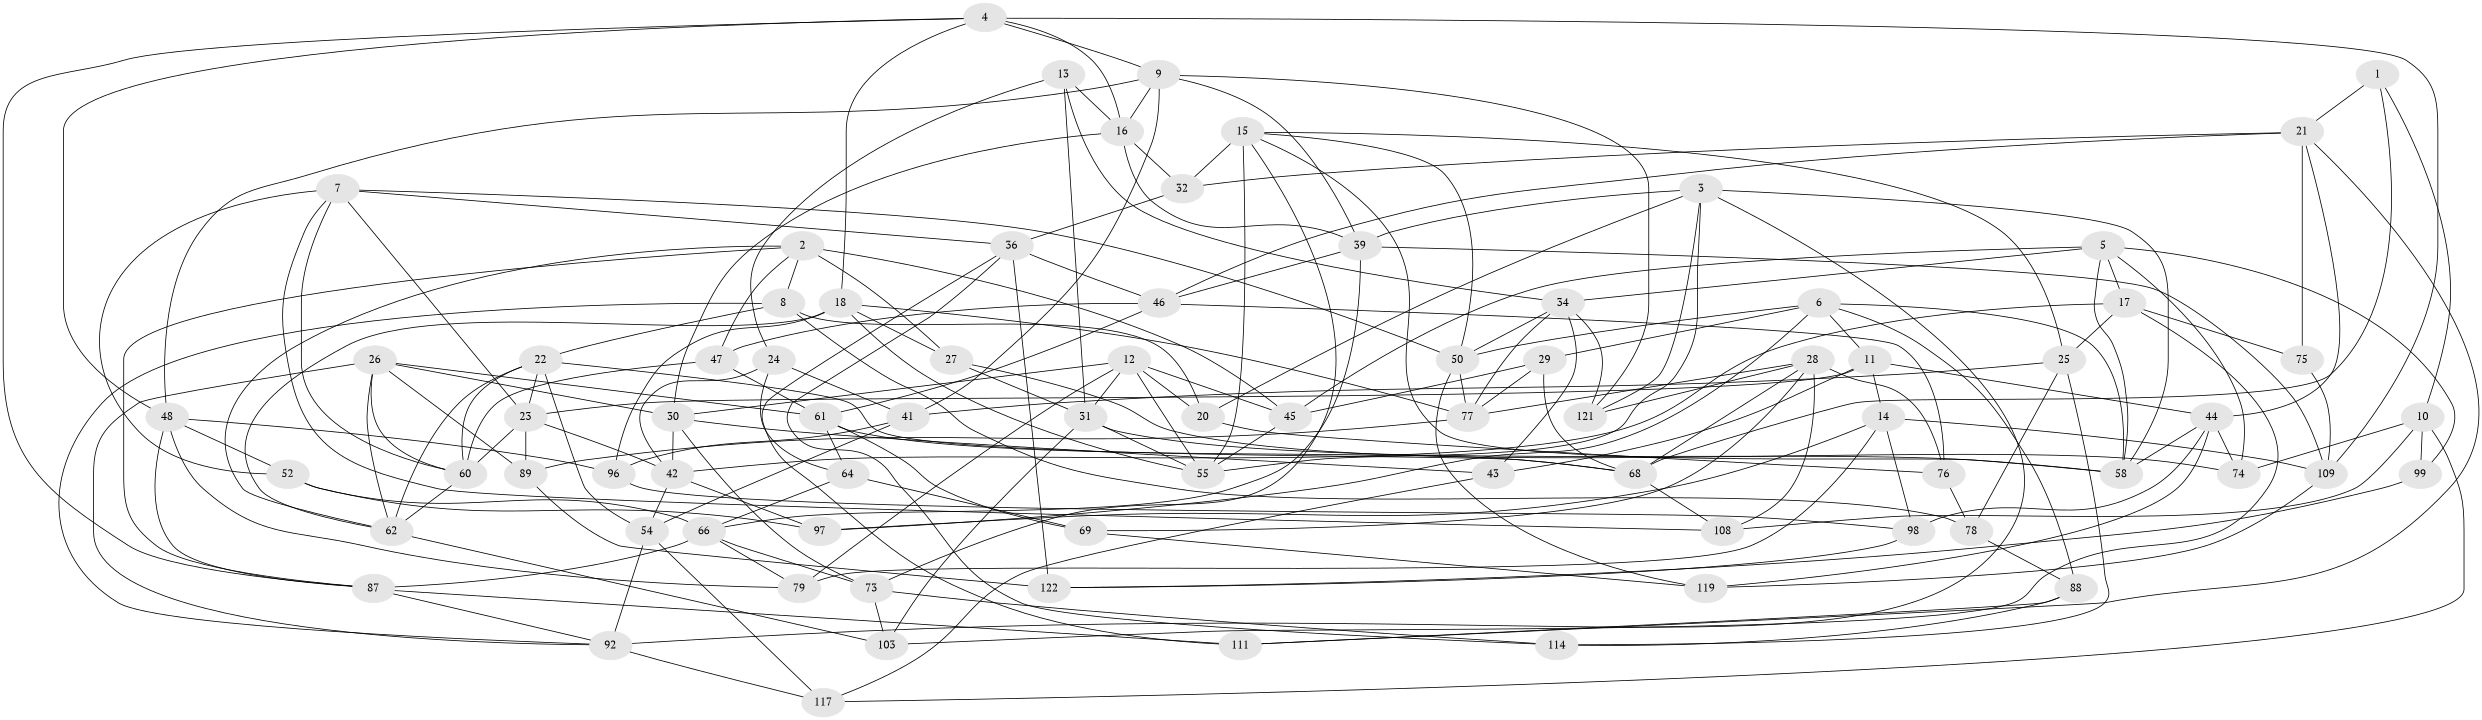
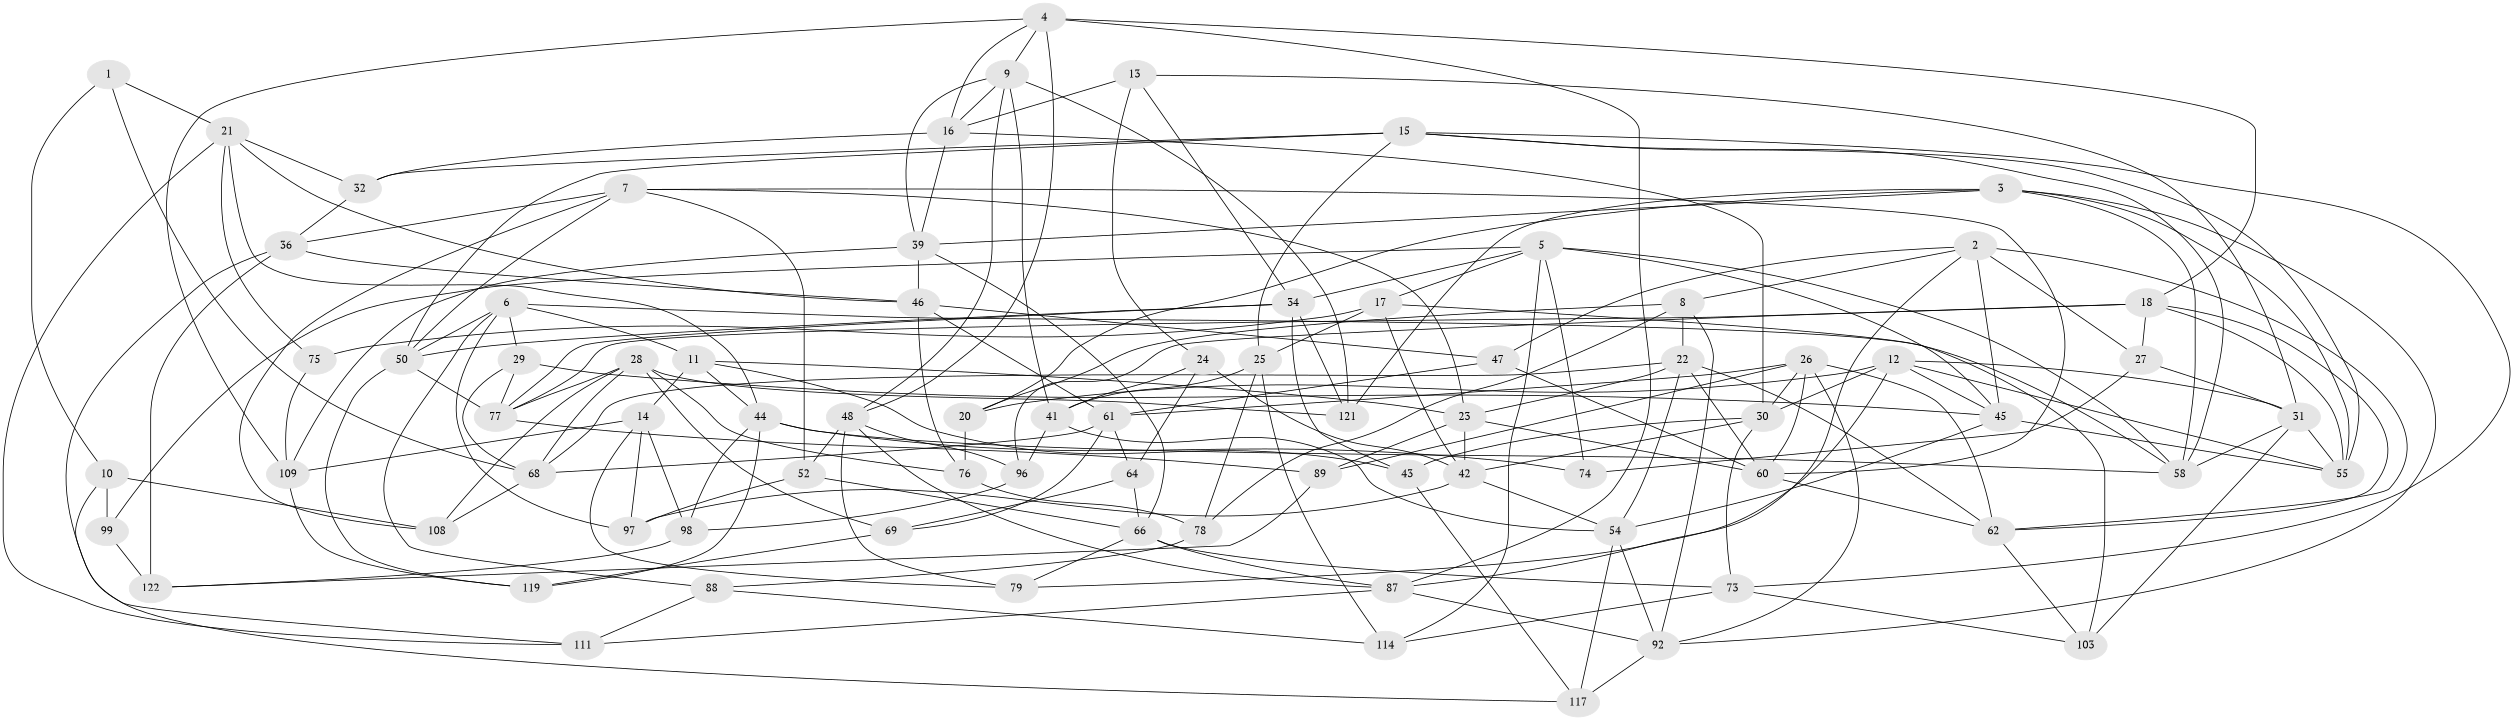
edge "10" -- "74": removed
edge "45" -- "54": added
edge "36" -- "114": now "5" -- "114"
